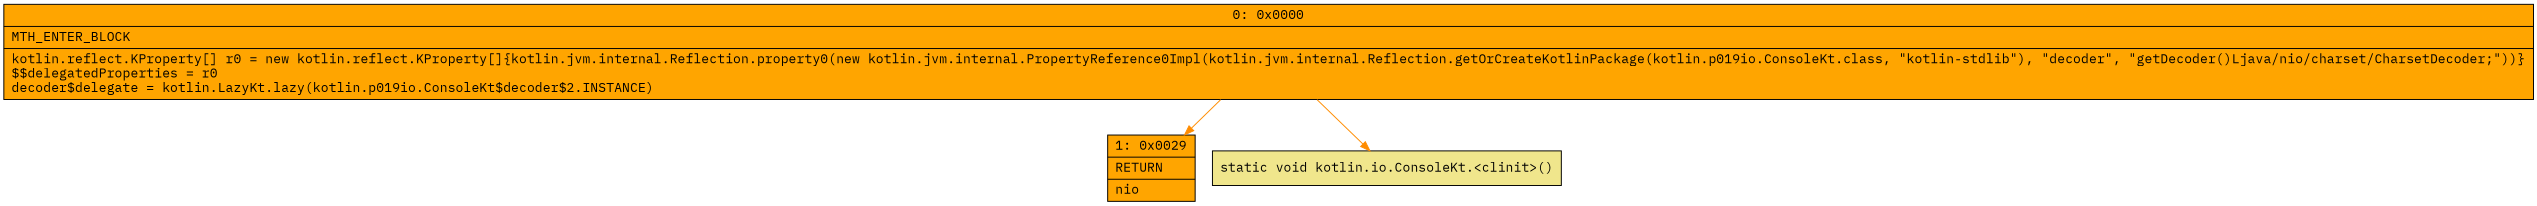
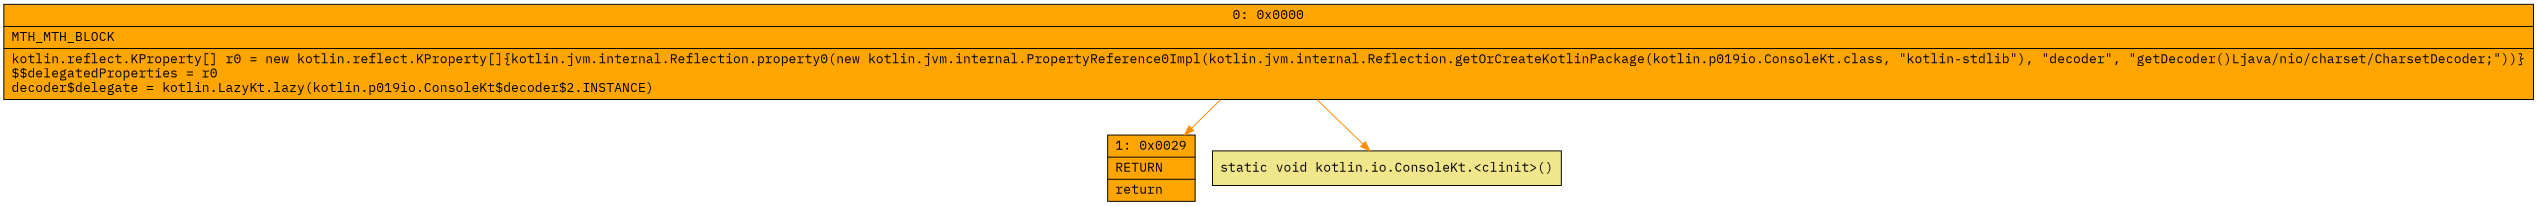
node "0: 0x0000": text "MTH_ENTER_BLOCK" -> "MTH_MTH_BLOCK"
node "1: 0x0029": text "nio" -> "return"
